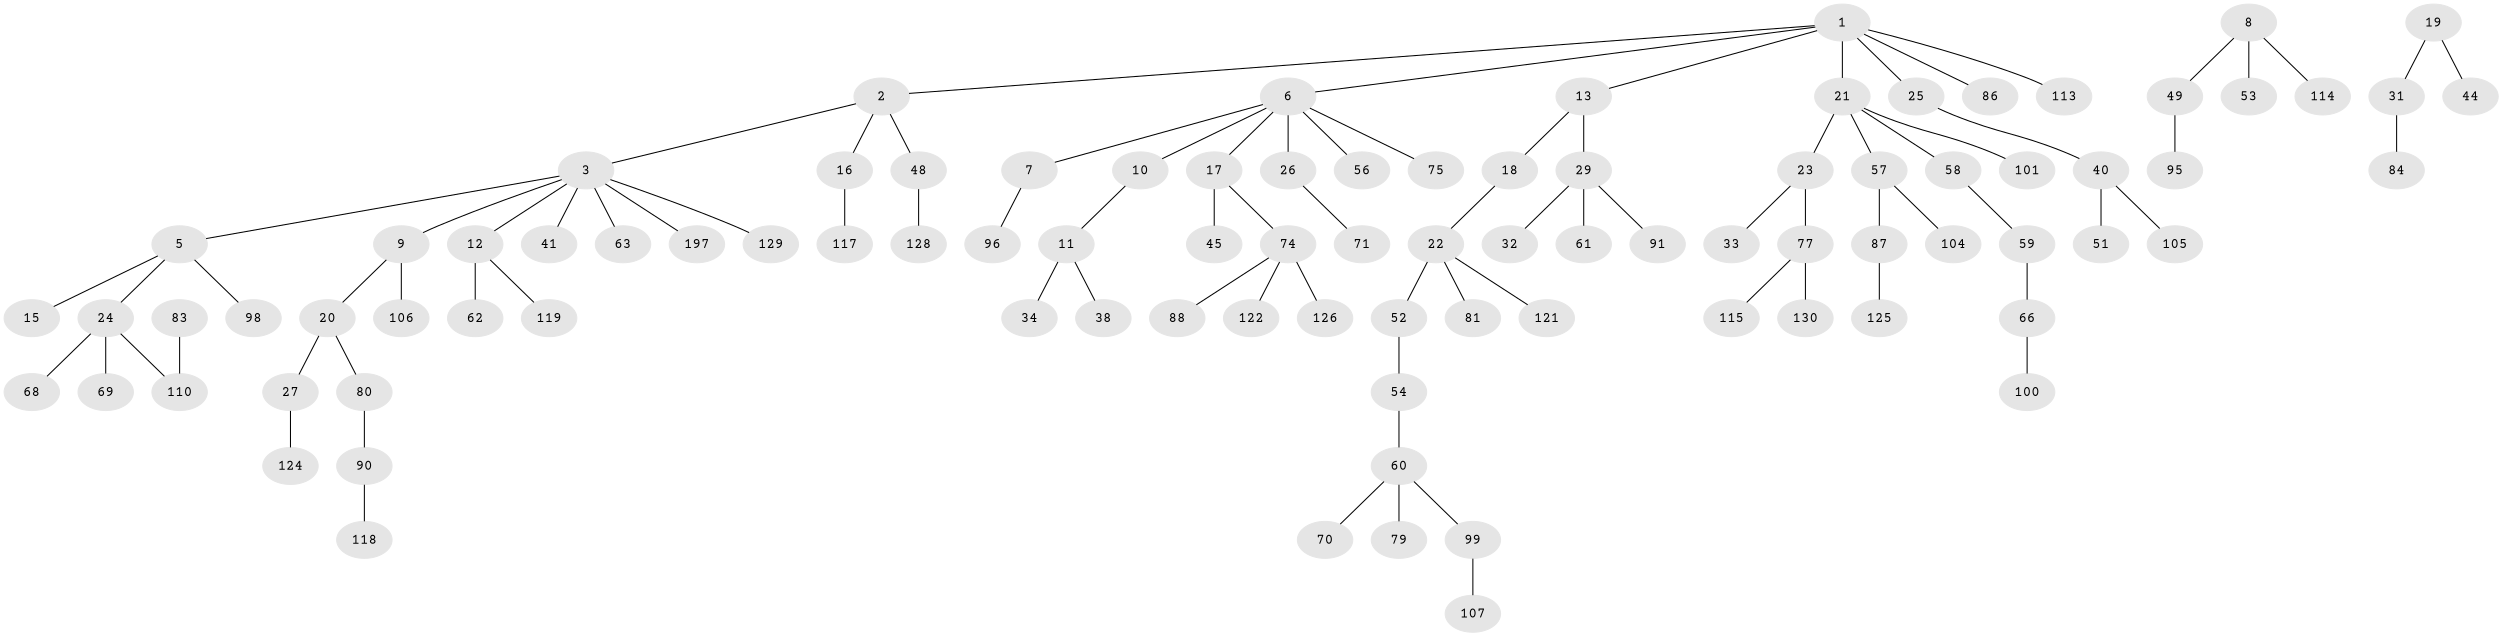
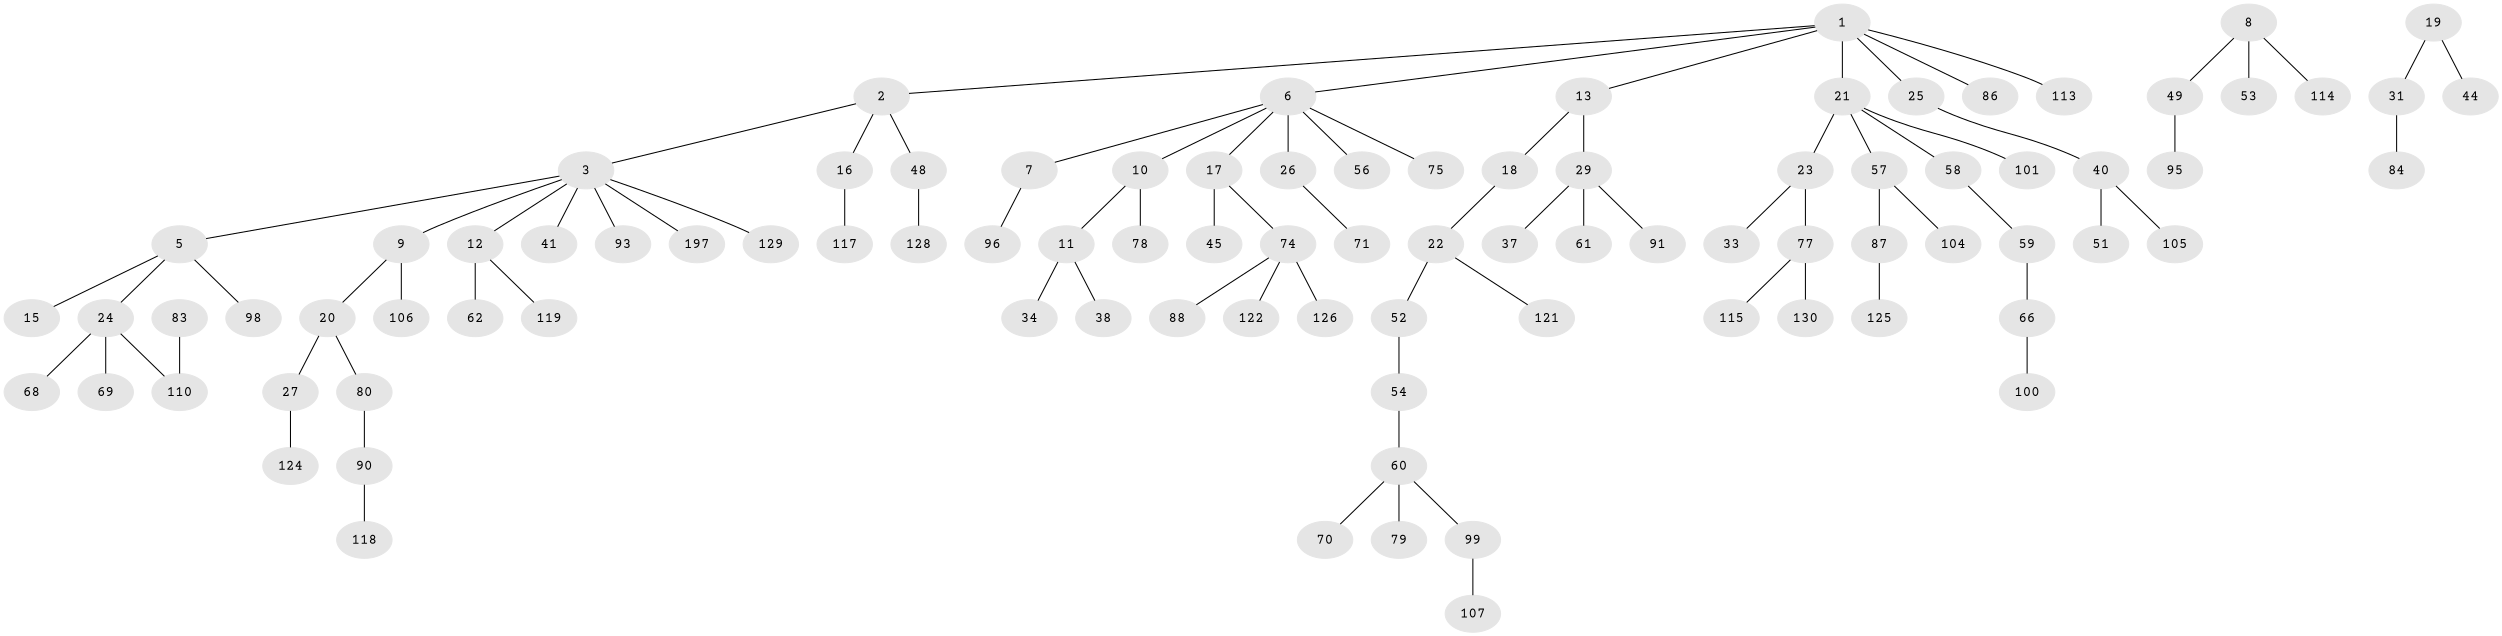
node "63": label "63" -> "93"
node "78": added
node "32": label "32" -> "37"
node "81": removed
